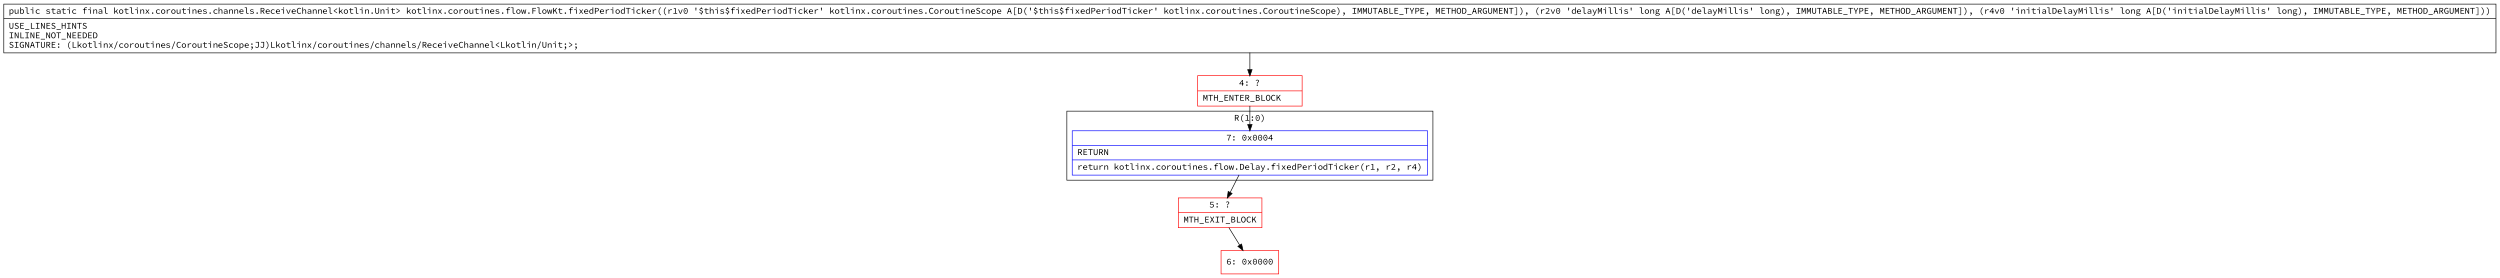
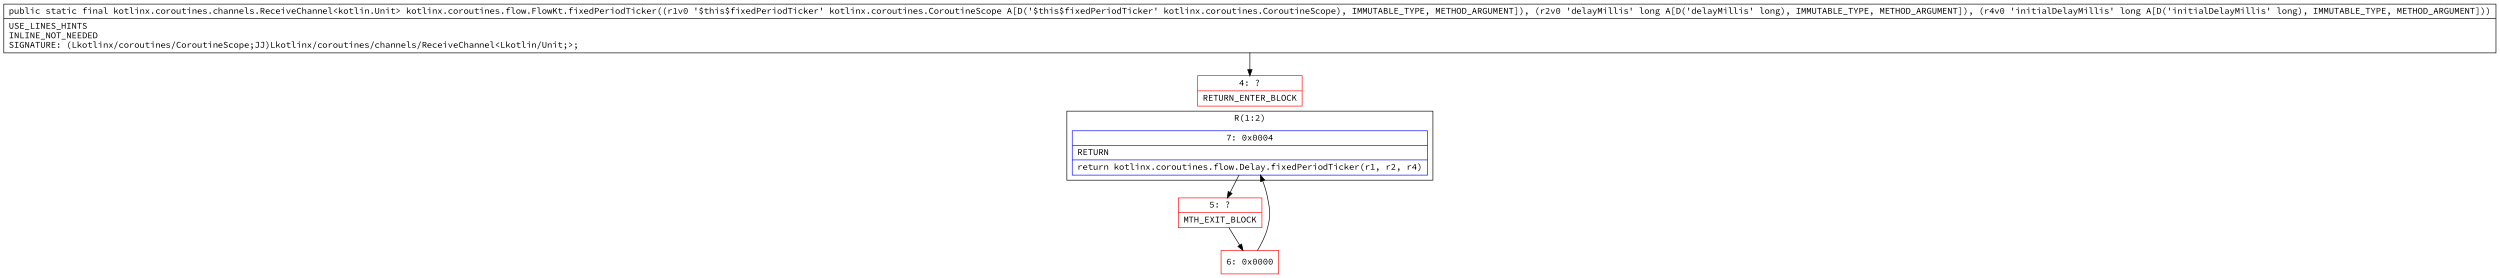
node "4: ?": text "MTH_ENTER_BLOCK" -> "RETURN_ENTER_BLOCK"
edge "4: ?" -> "7: 0x0004": now "6: 0x0000" -> "7: 0x0004"
cluster "R(1:0)": label "R(1:0)" -> "R(1:2)"
